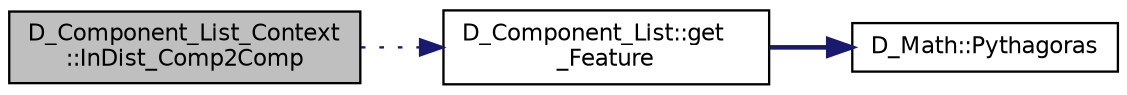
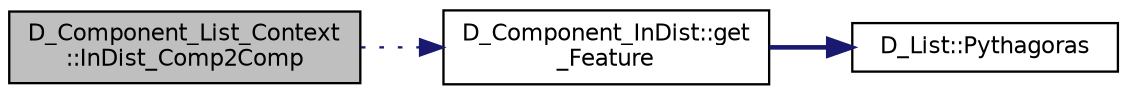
node "D_Component_List::get _Feature": label "D_Component_List::get _Feature" -> "D_Component_InDist::get _Feature"
node "D_Math::Pythagoras": label "D_Math::Pythagoras" -> "D_List::Pythagoras"
